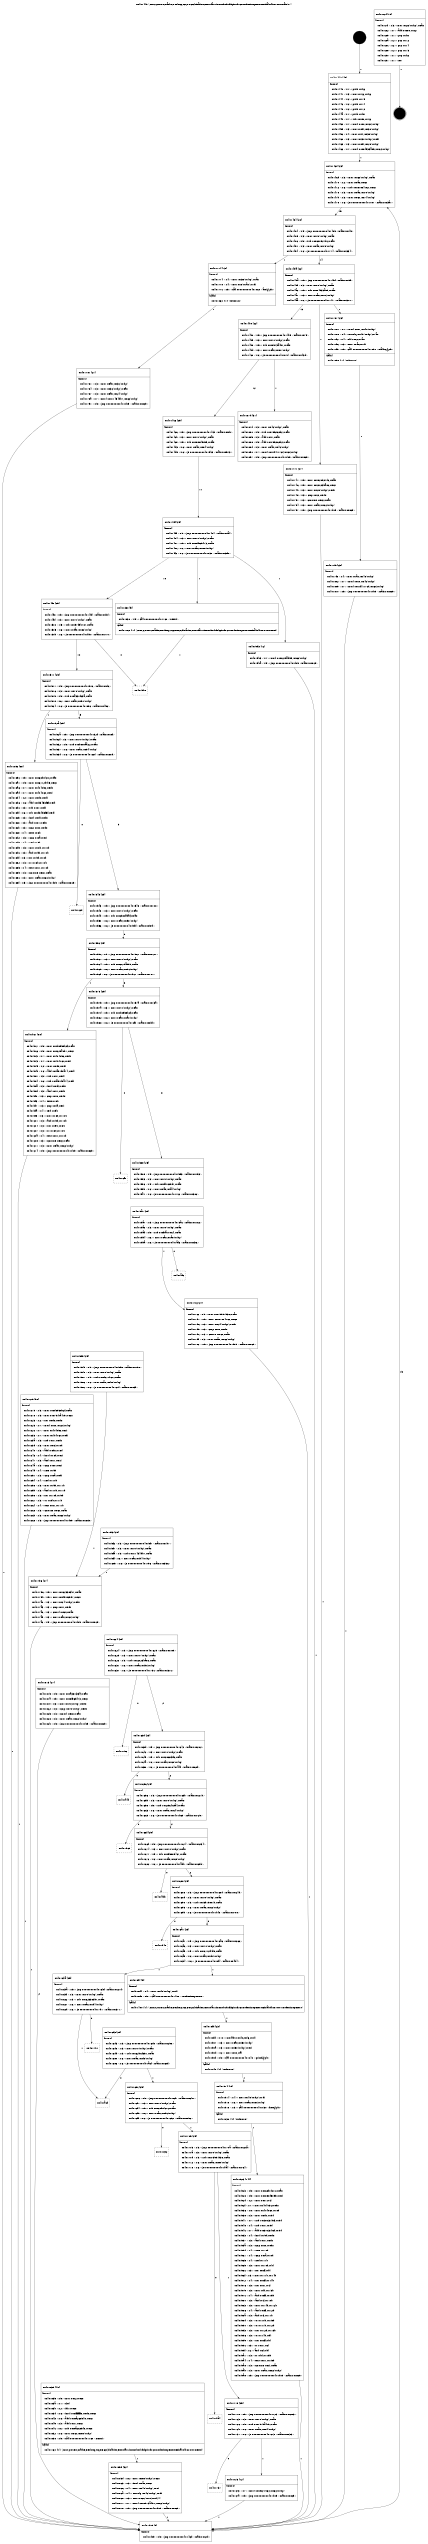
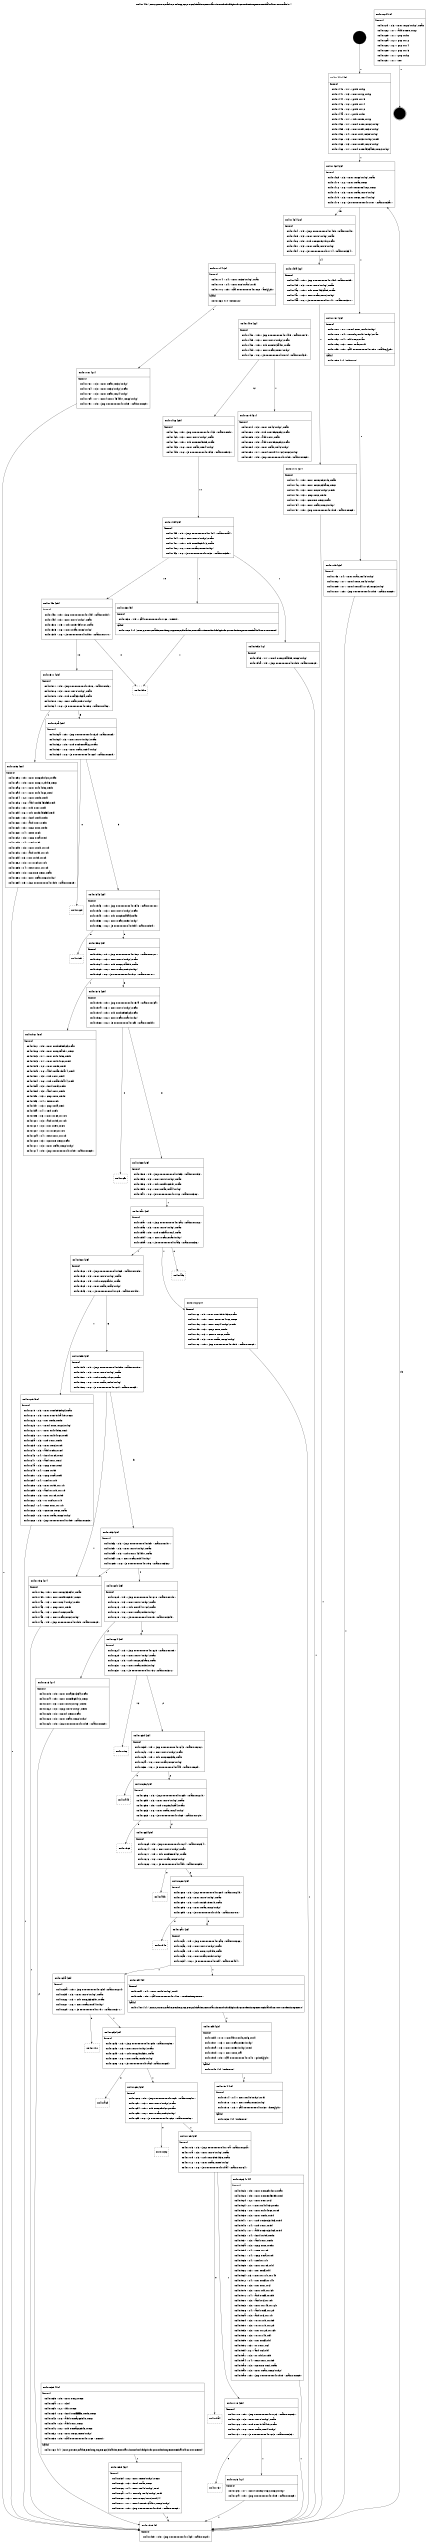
edge "0x401484 [22]" -> "0x401774 [13]": removed, label "1"
edge "0x40149a [22]" -> "0x4017e7 [23]": now "0x40146d [23]" -> "0x4017e7 [23]"
edge "0x40149a [22]" -> "0x4014b0 [22]": removed, label "13"
node "0x4019bf": added
edge "0x40158e [25]" -> "0x4015a7 [25]": added, label "7"
node "0x4015c0 [25]": added
edge "0x4015d9 [25]" -> "0x4015f2 [25]": added, label "5"
node "0x40160b [25]": added
edge "0x401624 [25]" -> "0x40175c": label " 0" -> " 12"
edge "0x401bc1 [88]" -> "0x401d09 [5]": removed, label "1"
edge "0x4016ba [25]" -> "0x401acf": now "0x4016ba [25]" -> "0x4016d3 [25]"
edge "0x401914 [15]" -> "0x401923 [144]": removed, label "1"
